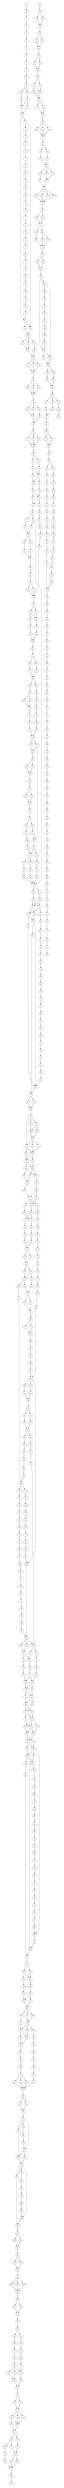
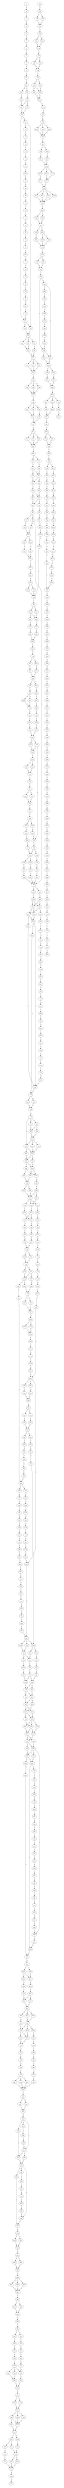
node "S555": removed
node "S186": added
